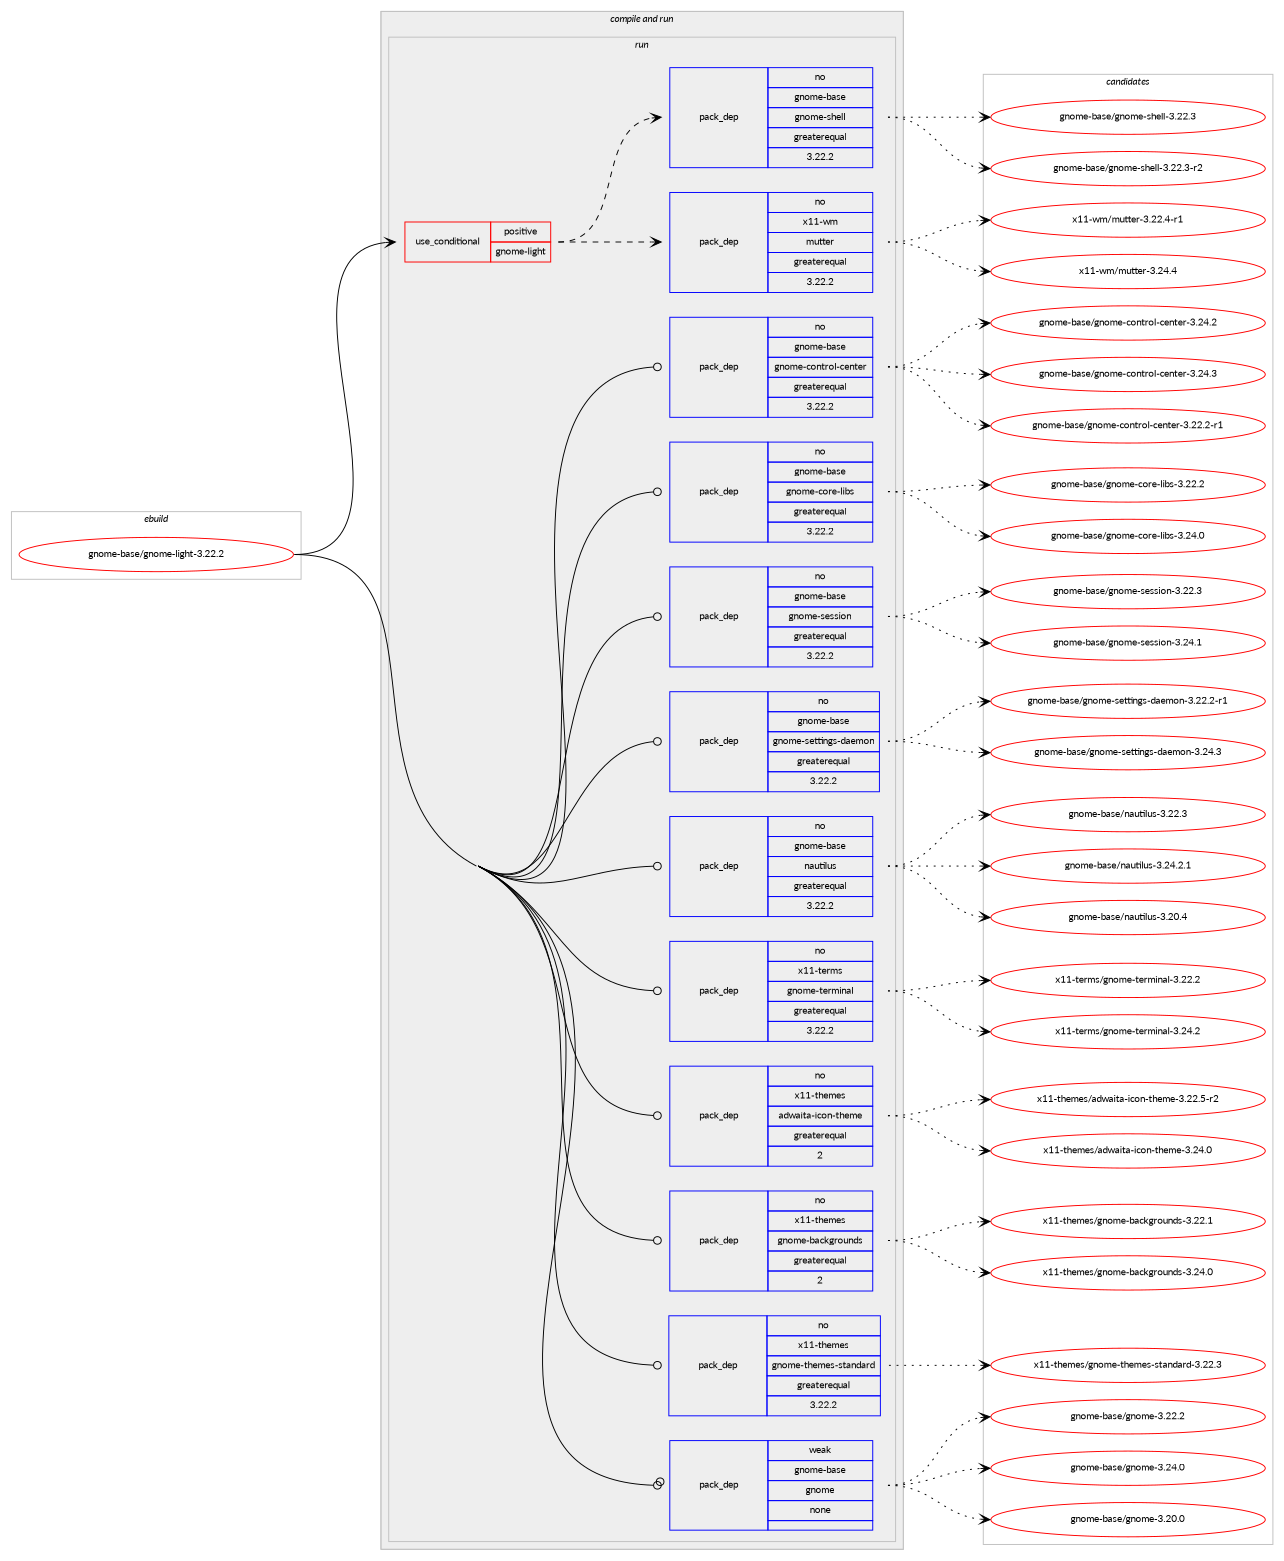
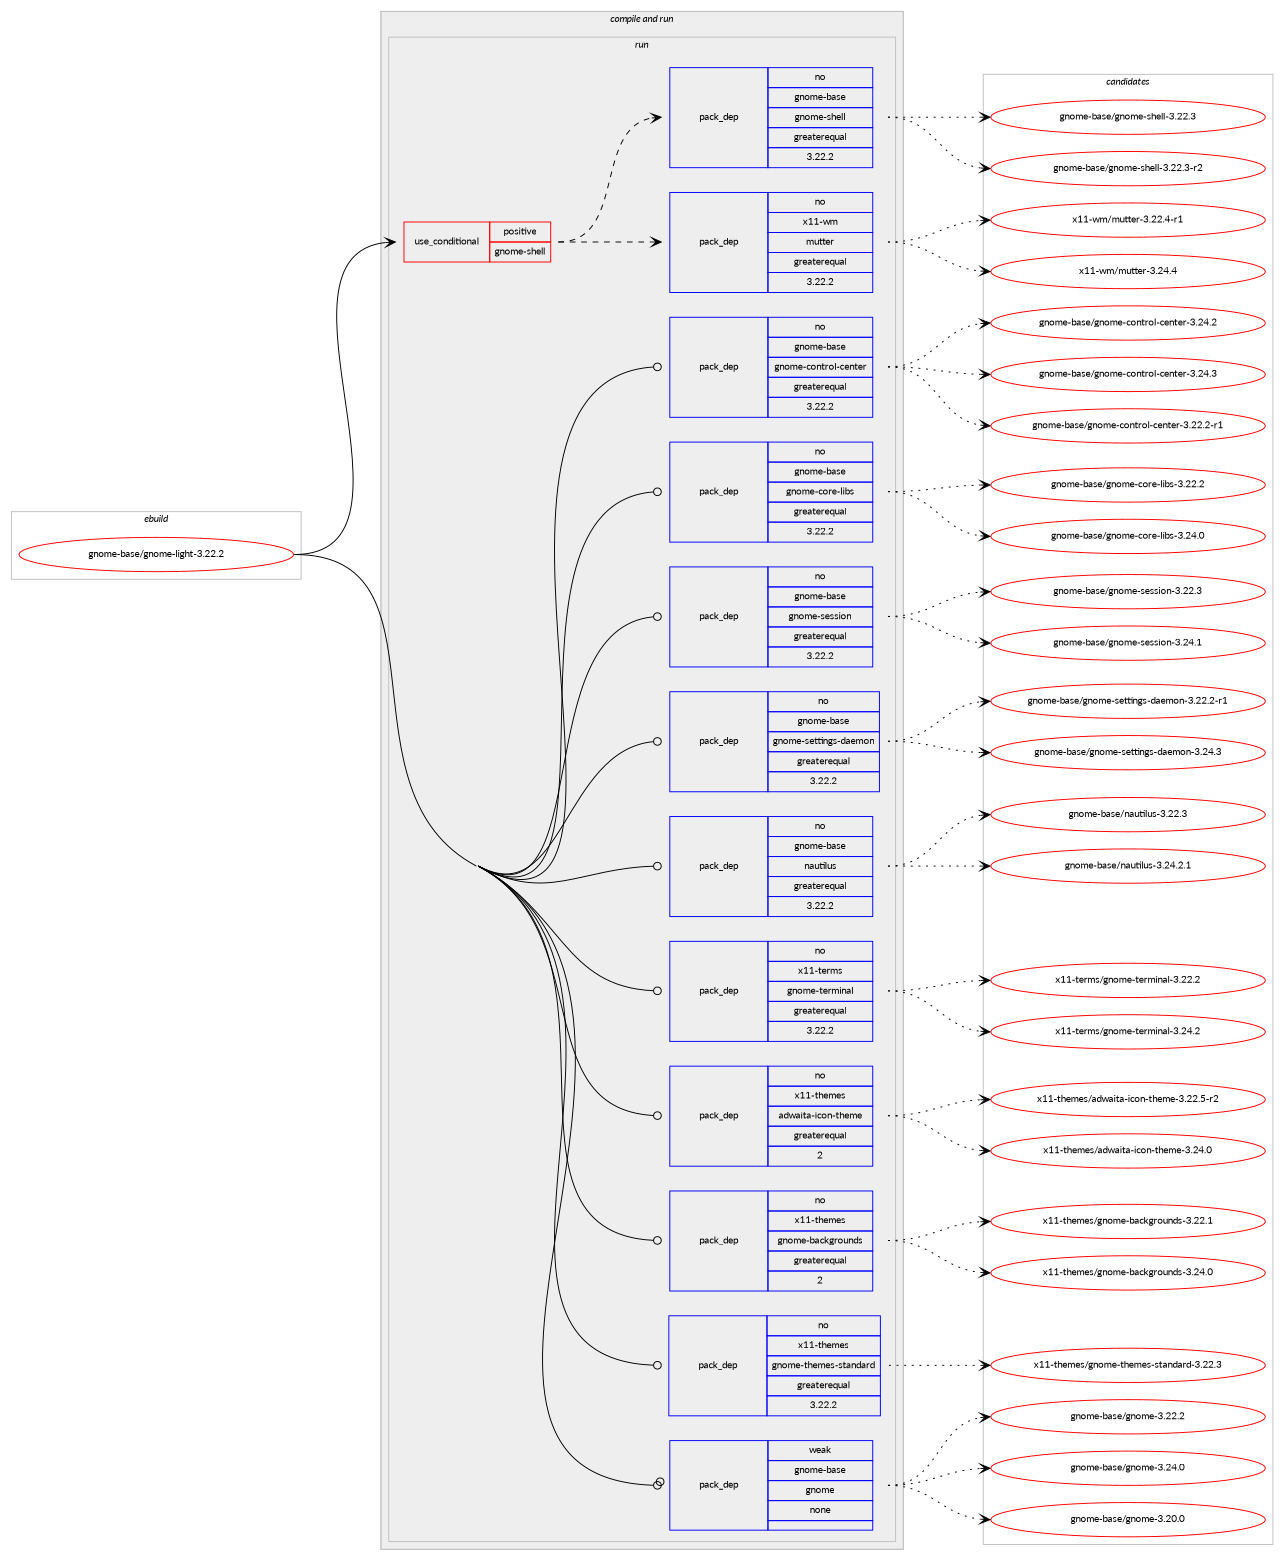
node "use_conditional": text "gnome-light" -> "gnome-shell"
node "gnome-base/nautilus-3.20.4": removed
